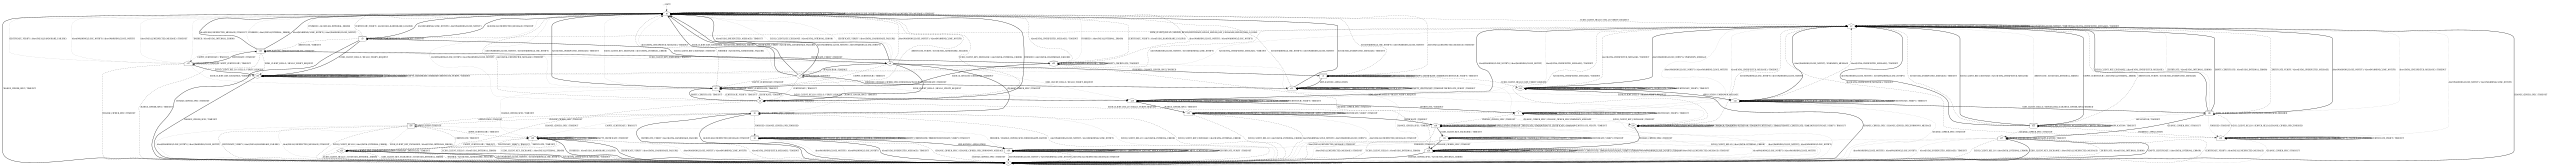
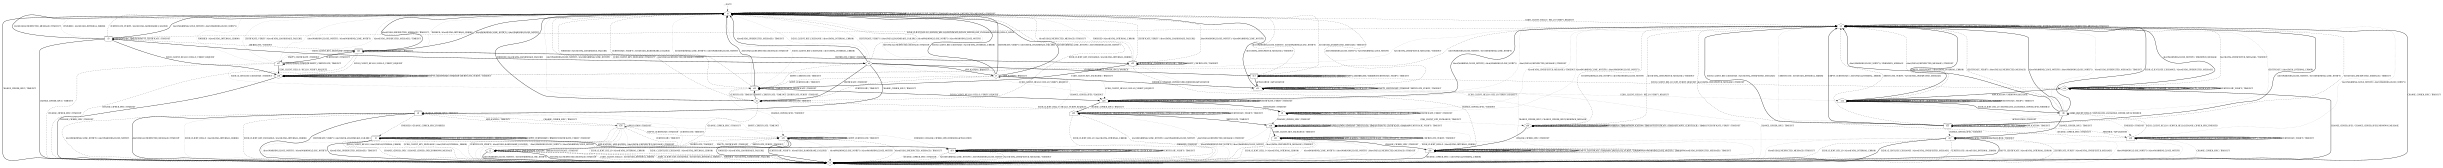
edge "s6" -> "s23": added, label "CERTIFICATE / TIMEOUT"
